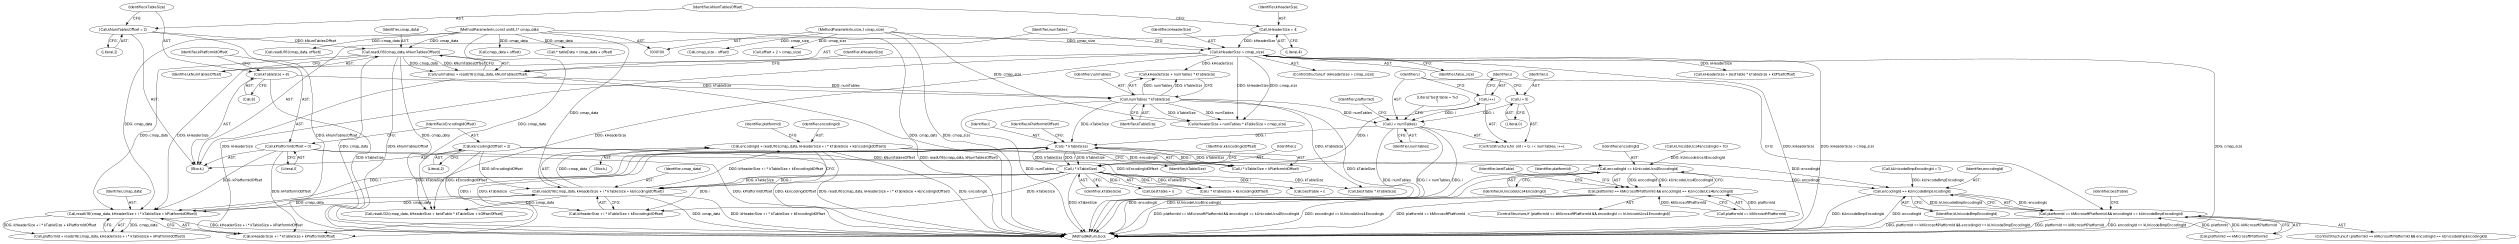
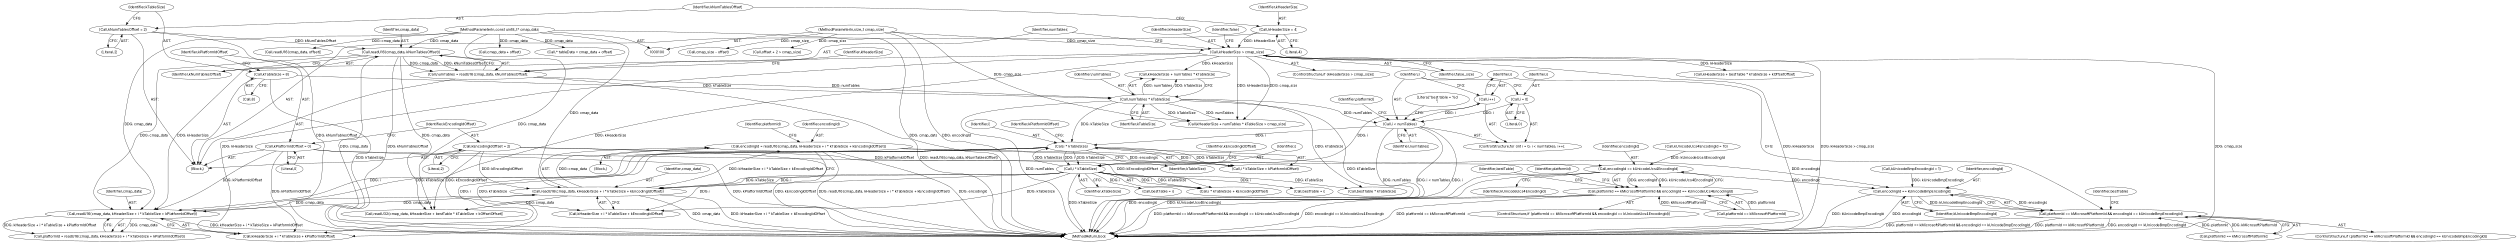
node "(Identifier,false)": added
edge "(MethodParameterIn,size_t cmap_size)" -> "(MethodReturn,bool)": label "DDG: cmap_size" -> "DDG: encodingId"
edge "(Call,kPlatformIdOffset = 0)" -> "(Call,i * kTableSize + kPlatformIdOffset)": label "DDG: kNumTablesOffset" -> "DDG: kPlatformIdOffset"
edge "(Identifier,kUnicodeUcs4EncodingId)" -> "(Call,encodingId == kUnicodeUcs4EncodingId)": removed, label "AST:"
